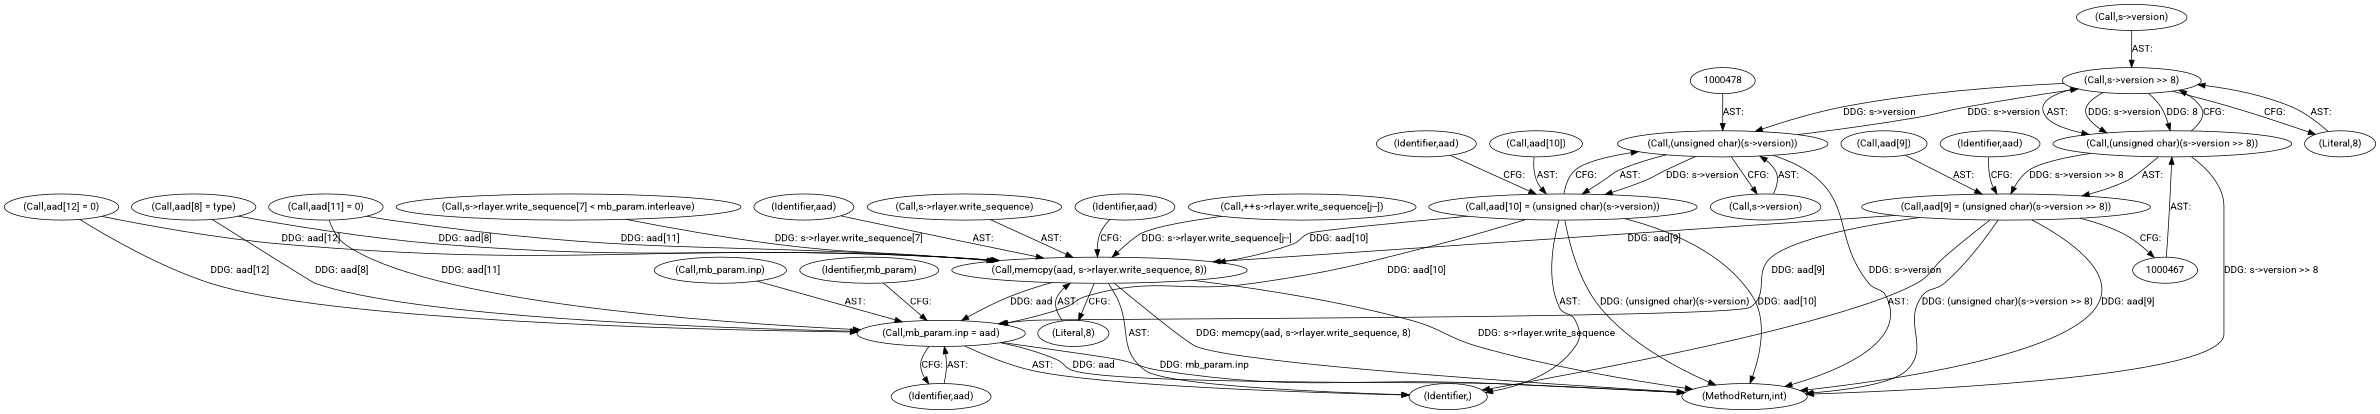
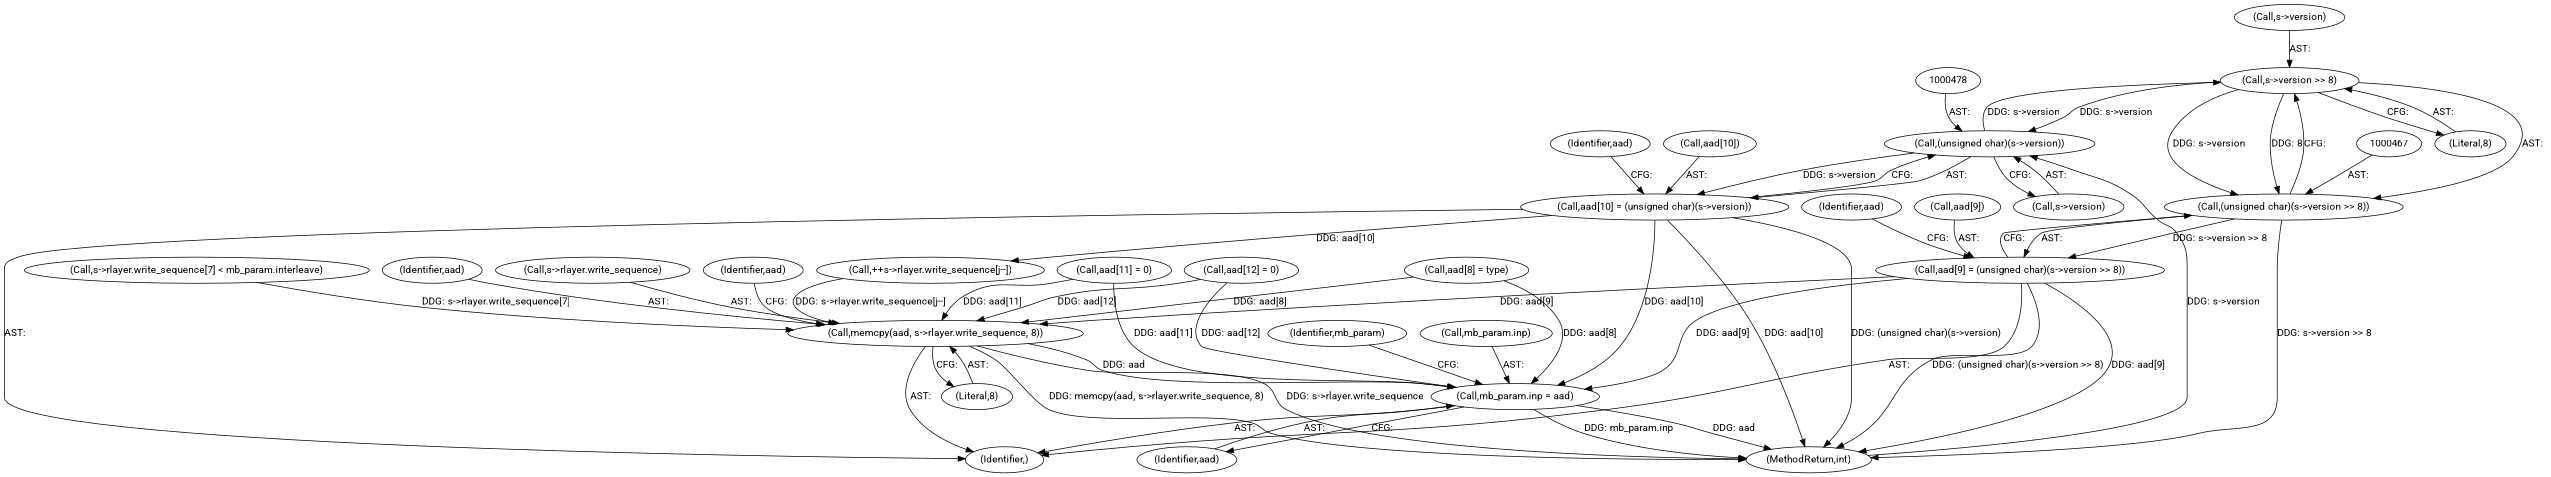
edge "(Call,aad[10] = (unsigned char)(s->version))" -> "(Call,memcpy(aad, s->rlayer.write_sequence, 8))": now "(Call,aad[10] = (unsigned char)(s->version))" -> "(Call,++s->rlayer.write_sequence[j--])"
edge "(Call,aad[9] = (unsigned char)(s->version >> 8))" -> "1000467": now "(Call,aad[9] = (unsigned char)(s->version >> 8))" -> "(Call,(unsigned char)(s->version >> 8))"
edge "(Call,(unsigned char)(s->version))" -> "(MethodReturn,int)": reversed
